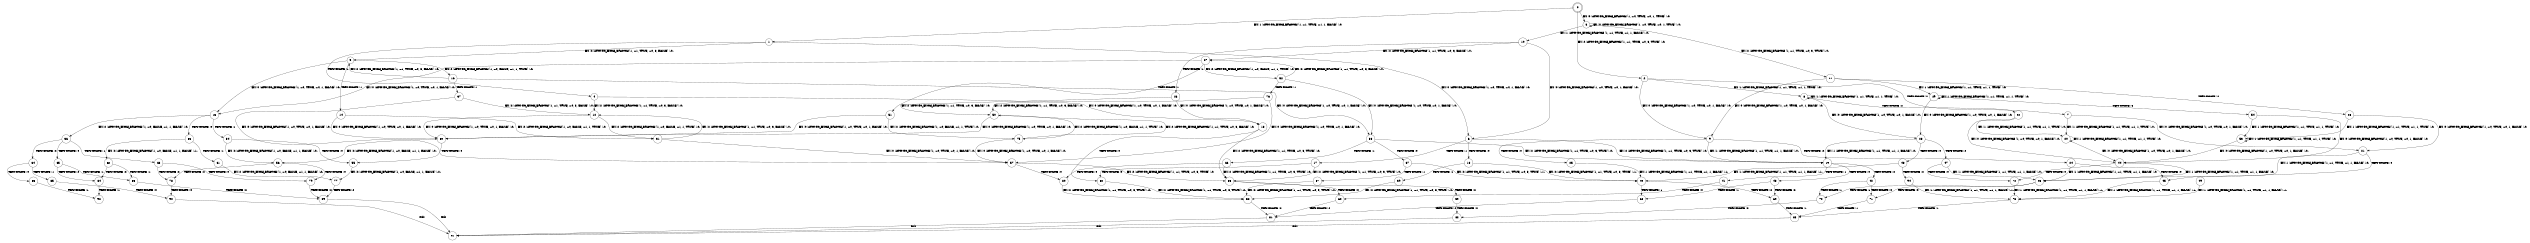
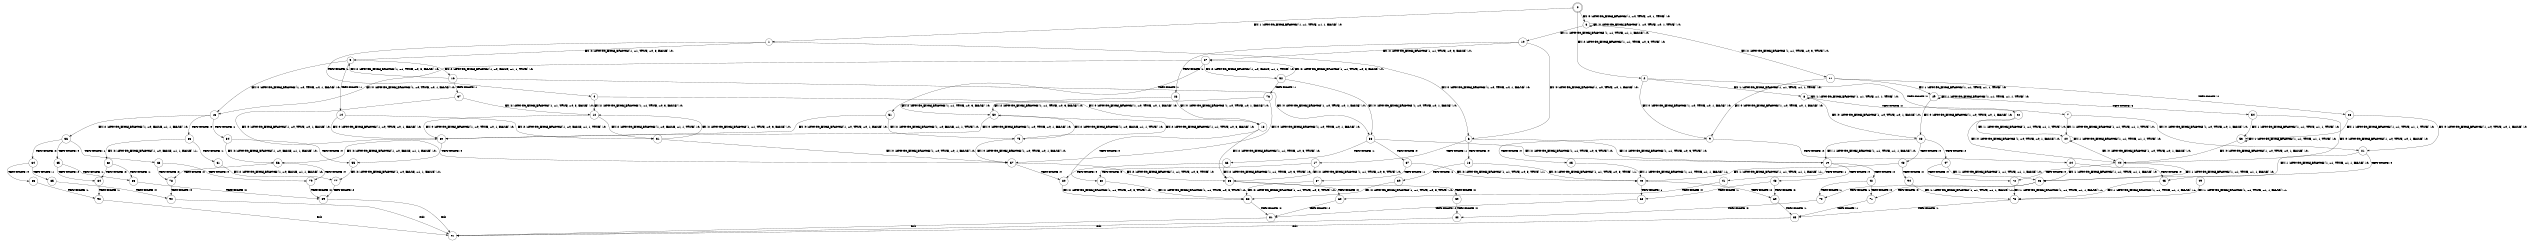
edge "9" -> "19": removed, label "EX !1 !ATOMIC_EXCH_BRANCH (1, +1, TRUE, +1, 1, FALSE) !:0:"
edge "92" -> "91": added, label "exit"
